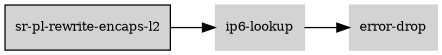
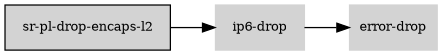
node "sr-pl-rewrite-encaps-l2": label "sr-pl-rewrite-encaps-l2" -> "sr-pl-drop-encaps-l2"
node "ip6-lookup": label "ip6-lookup" -> "ip6-drop"
